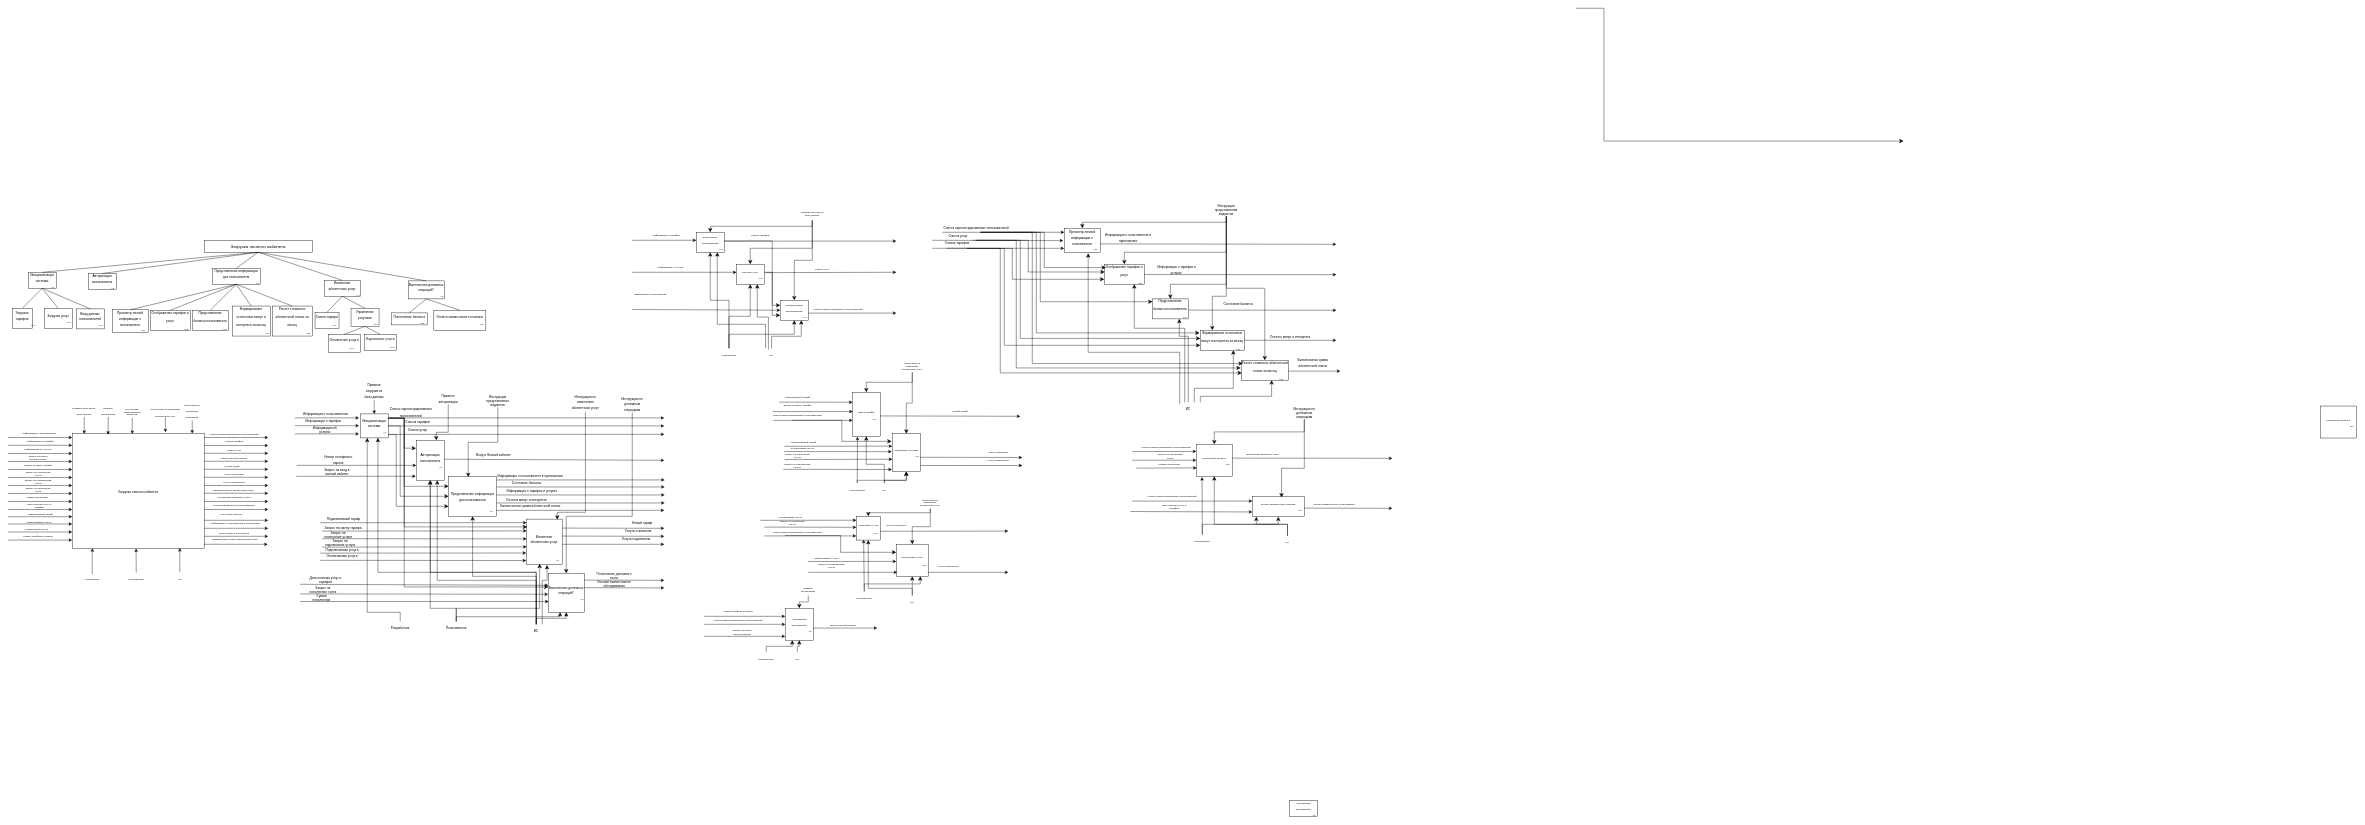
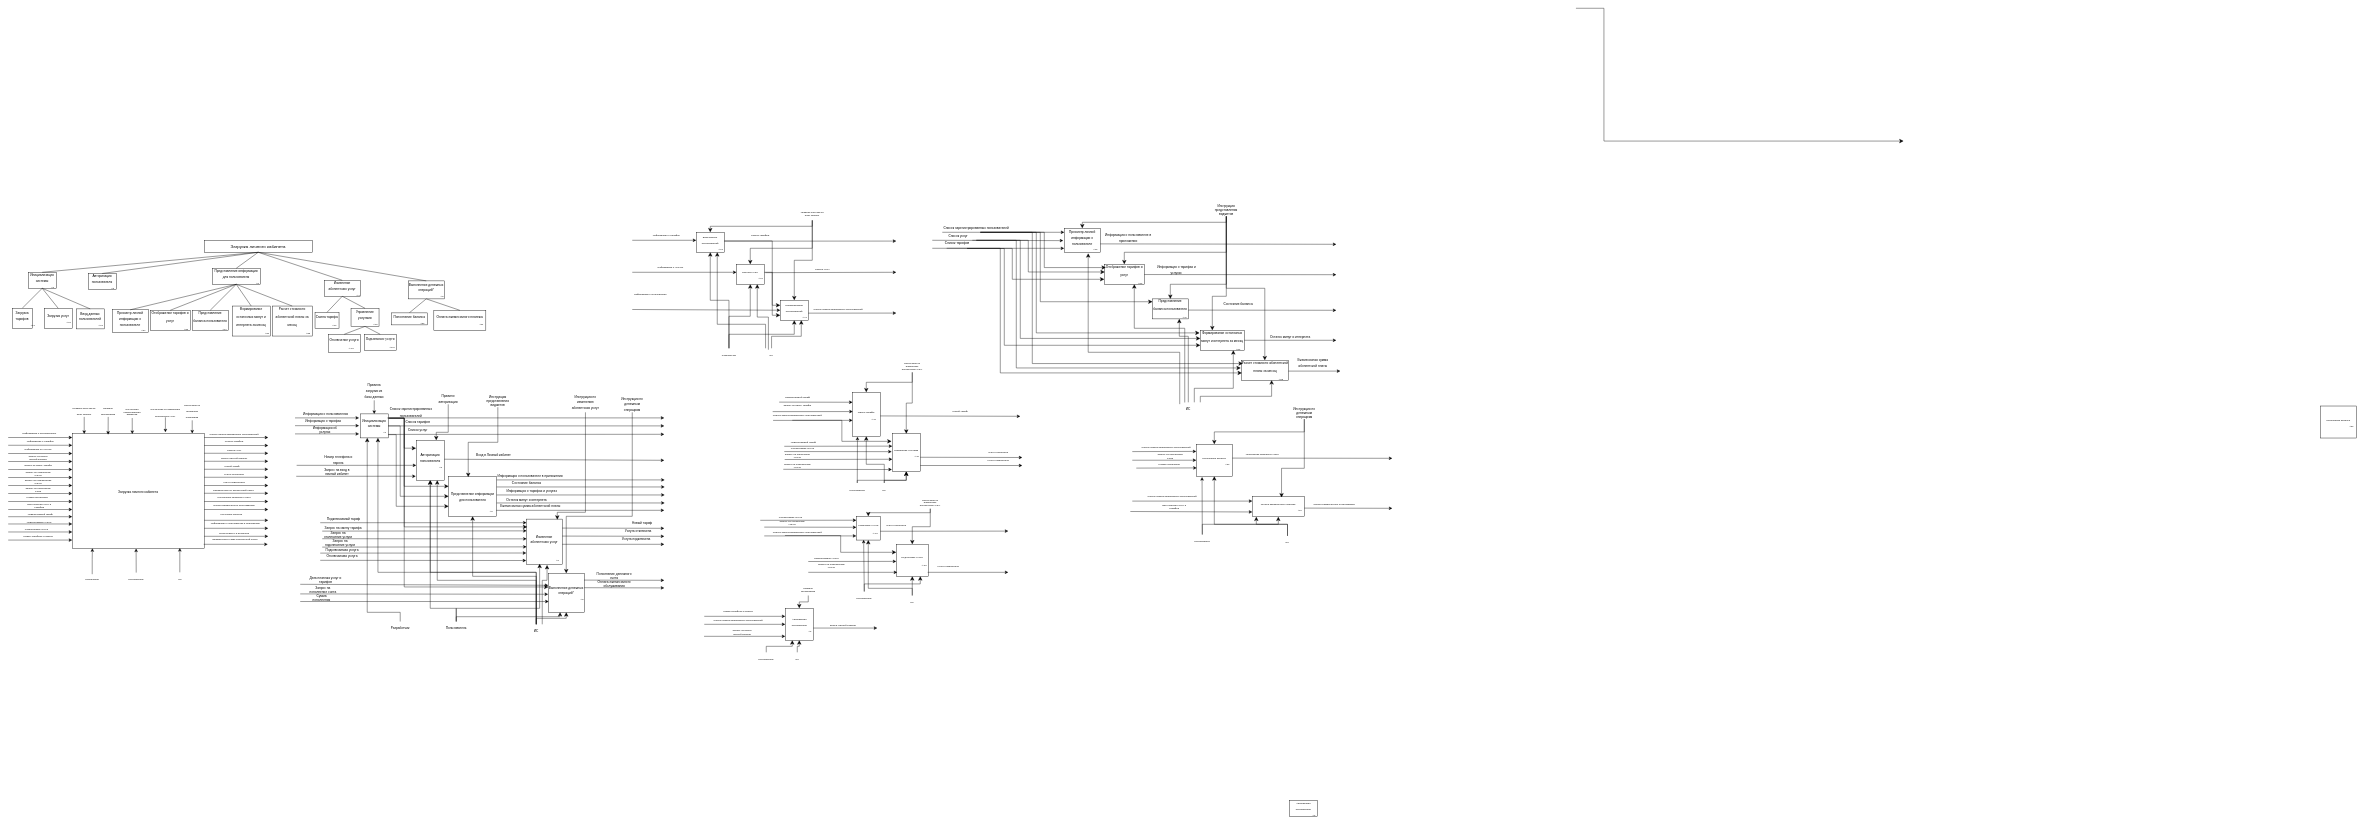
node "Личный ежемесячного обслуживания": label "Личный ежемесячного обслуживания" -> "Оплата ежемесячного обслуживания"
